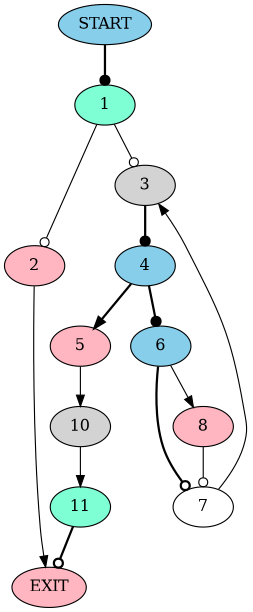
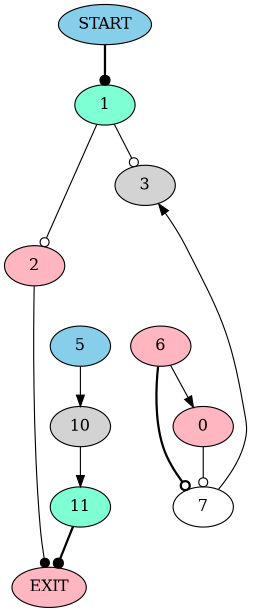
node "4": removed
node "5": fillcolor lightpink -> skyblue
node "6": fillcolor skyblue -> lightpink
edge "2" -> "EXIT": arrowhead normal -> dot
node "8": label "8" -> "0"
edge "11" -> "EXIT": arrowhead odot -> dot
